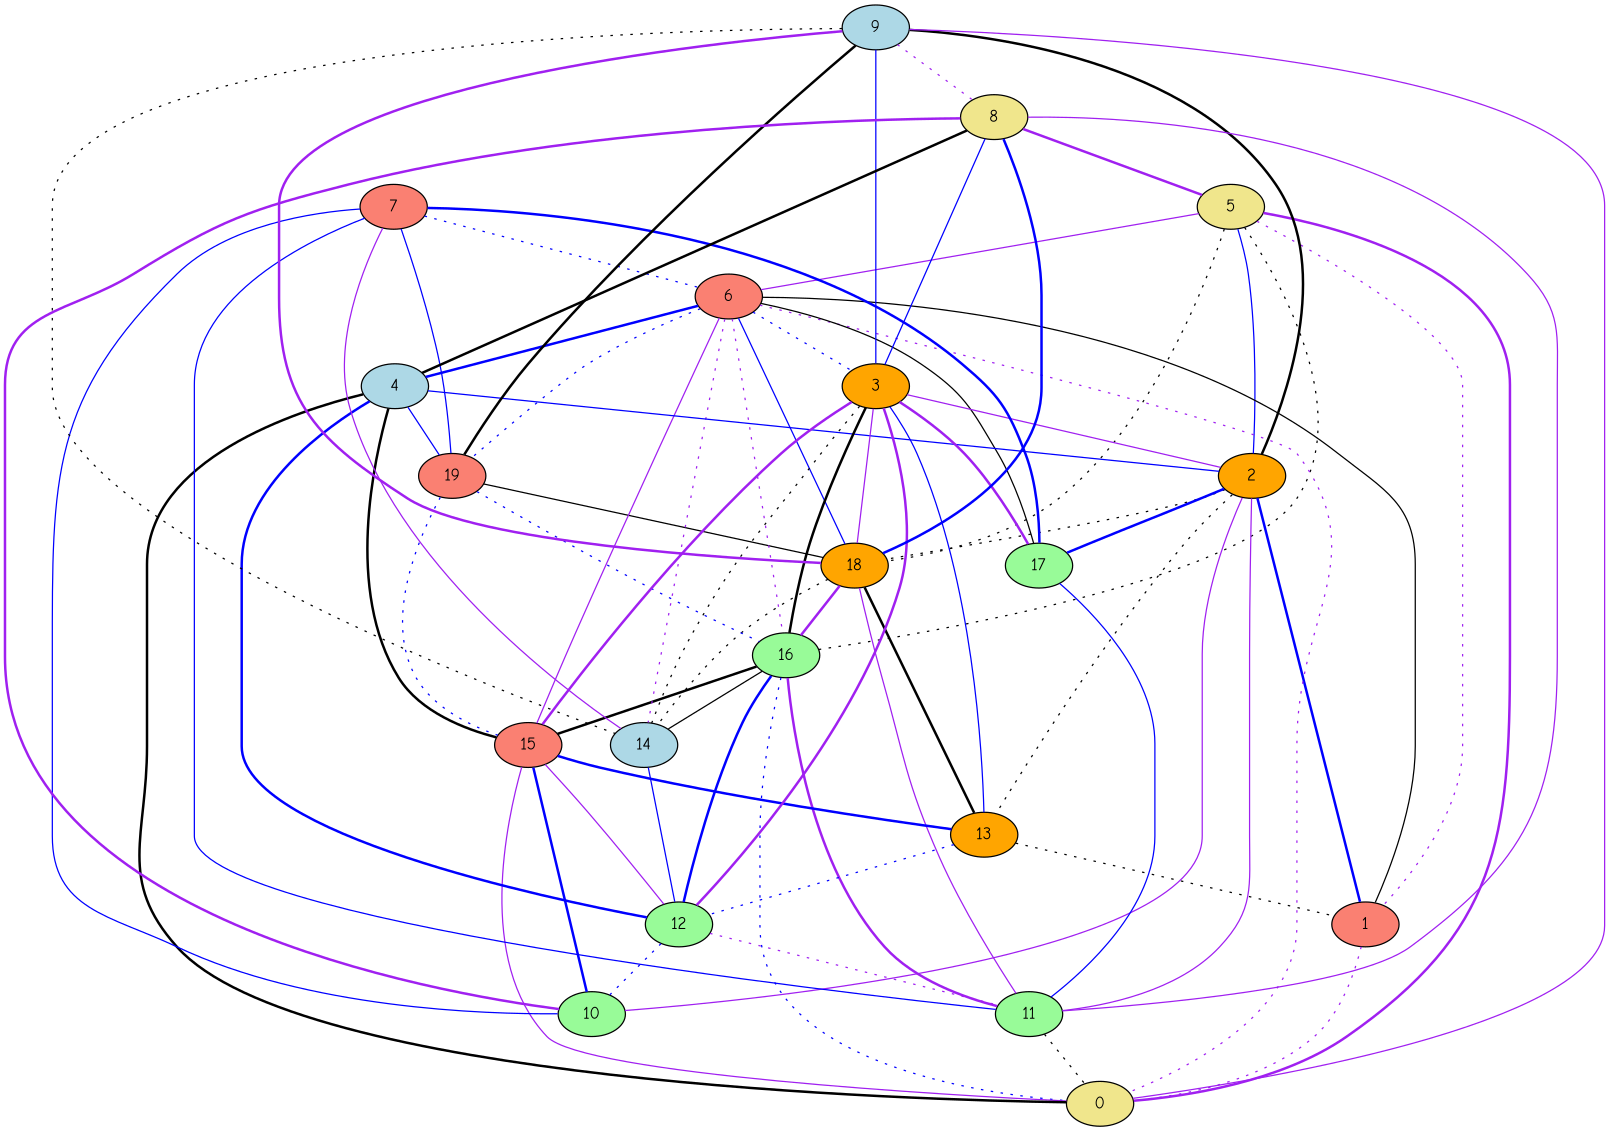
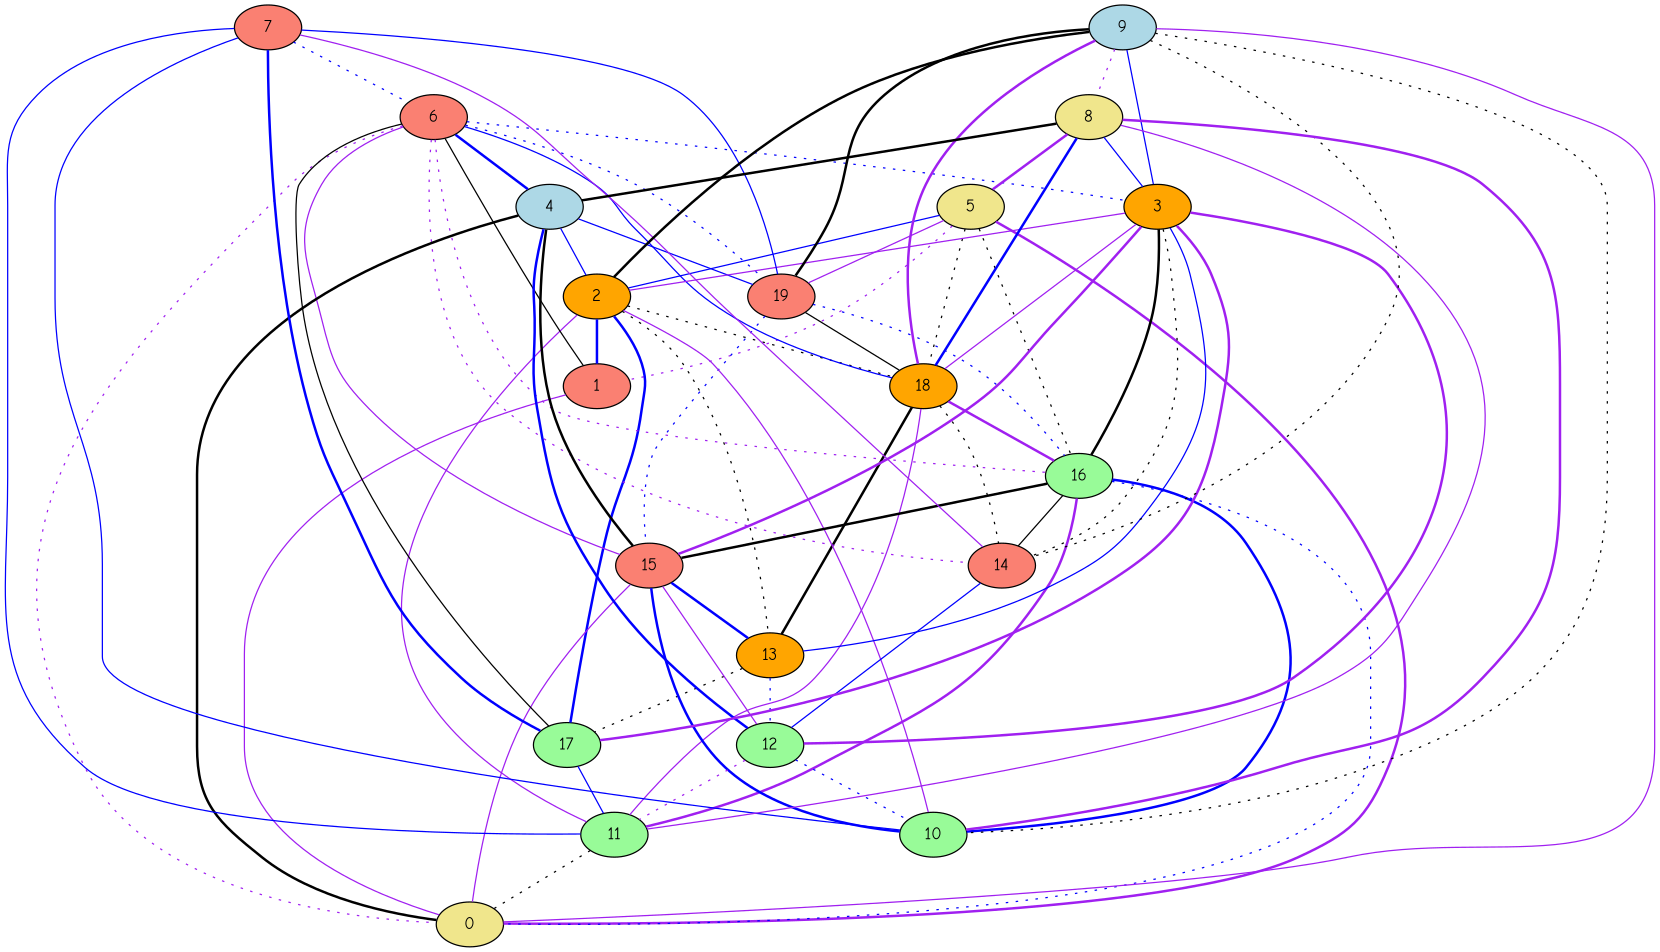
edge "5" -- "6": now "5" -- "19"
edge "9" -- "10": added
node "14": fillcolor lightblue -> salmon
edge "16" -- "12": now "16" -- "10"
edge "13" -- "1": now "13" -- "17"
edge "1" -- "0": style dotted -> solid
